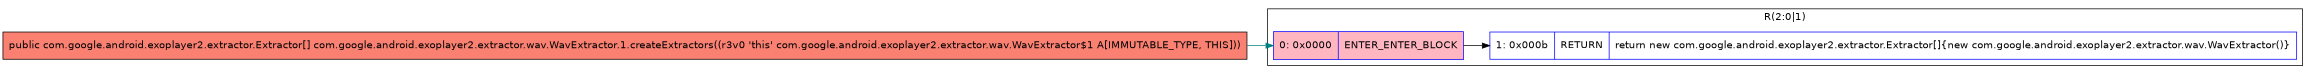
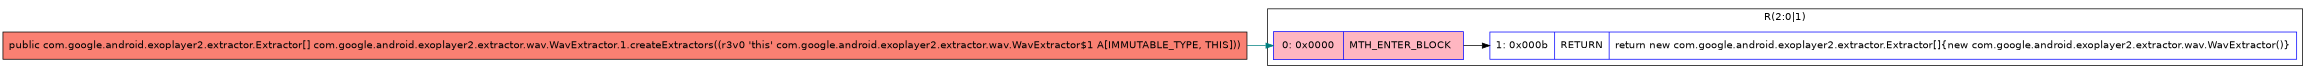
node "0: 0x0000": text "ENTER_ENTER_BLOCK" -> "MTH_ENTER_BLOCK"
